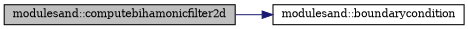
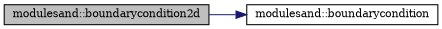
node "modulesand::computebihamonicfilter2d": label "modulesand::computebihamonicfilter2d" -> "modulesand::boundarycondition2d"
